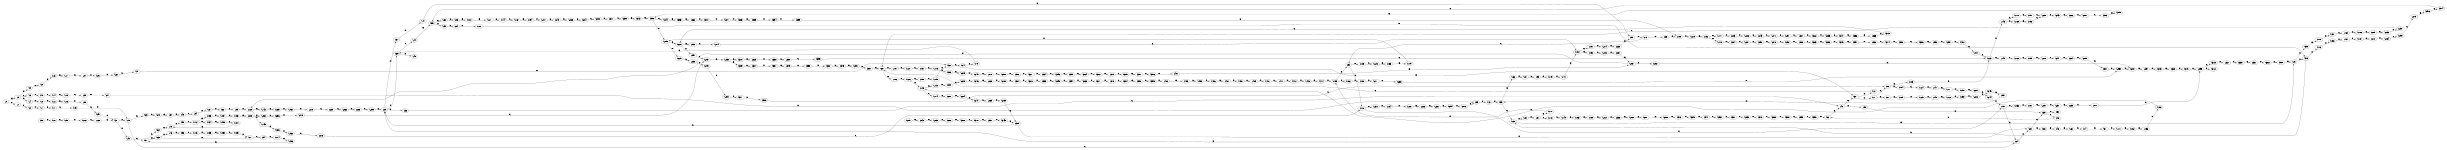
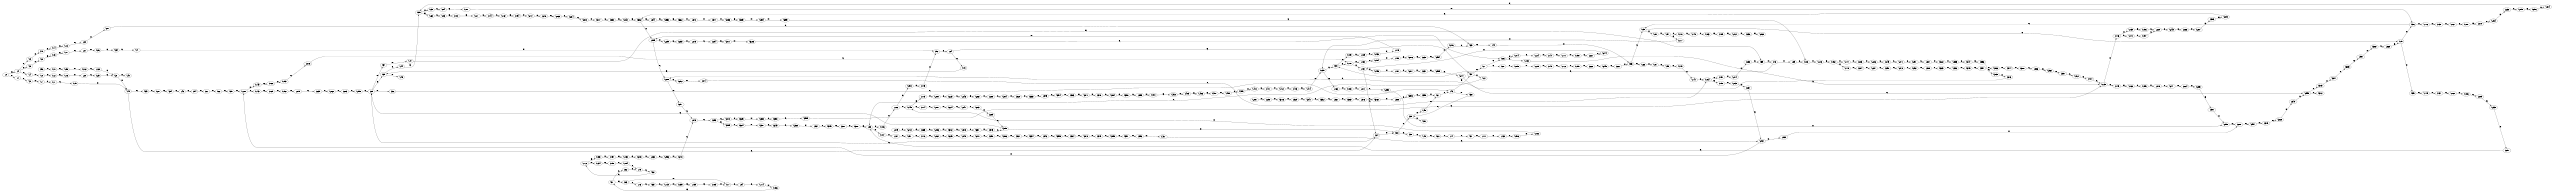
edge "S260" -> "S281": removed, label "G"
edge "S40" -> "S51": removed, label "G"
